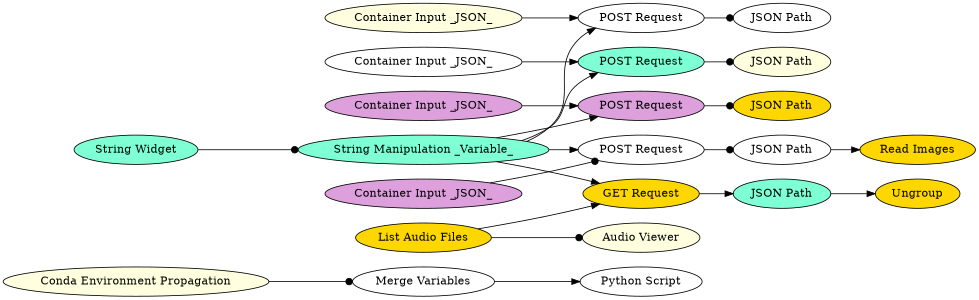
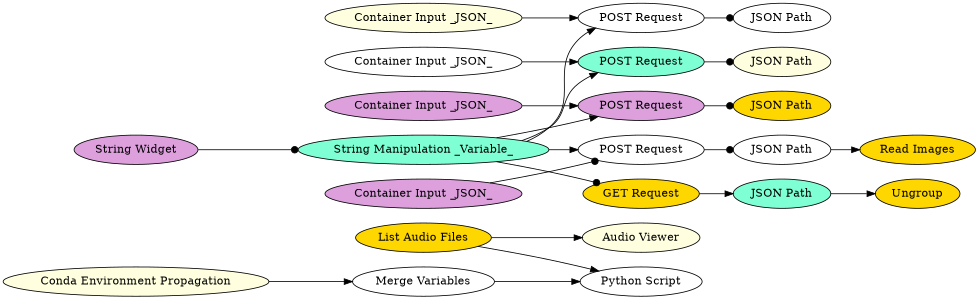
node "String Widget": fillcolor aquamarine -> plum
edge "String Manipulation _Variable_" -> "GET Request": arrowhead normal -> dot
edge "List Audio Files" -> "GET Request": now "List Audio Files" -> "Python Script"
edge "List Audio Files" -> "Audio Viewer": arrowhead dot -> normal
edge "Conda Environment Propagation" -> "Merge Variables": arrowhead dot -> normal
